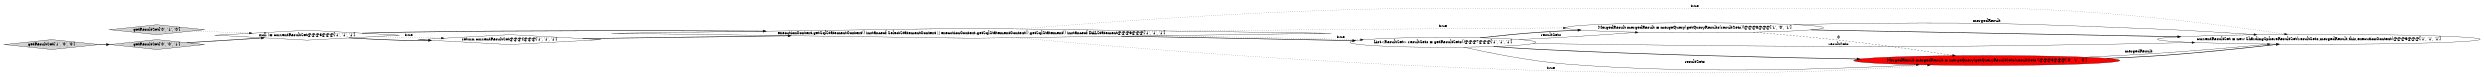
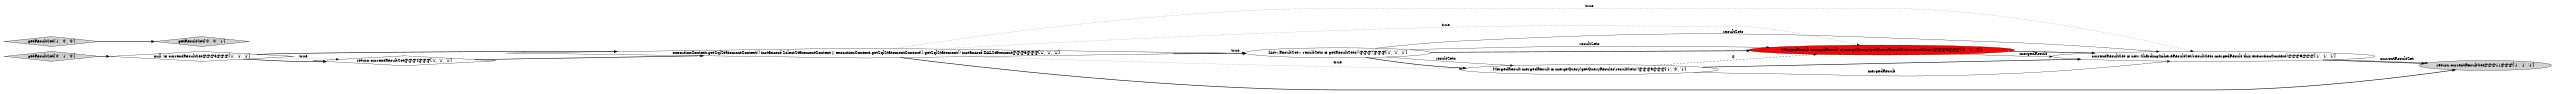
edge "getResultSet['0', '1', '0']" -> "null != currentResultSet@@@3@@@['1', '1', '1']": style dotted -> bold
edge "getResultSet['0', '0', '1']" -> "null != currentResultSet@@@3@@@['1', '1', '1']": removed
node "return currentResultSet@@@11@@@['1', '1', '1']": added
